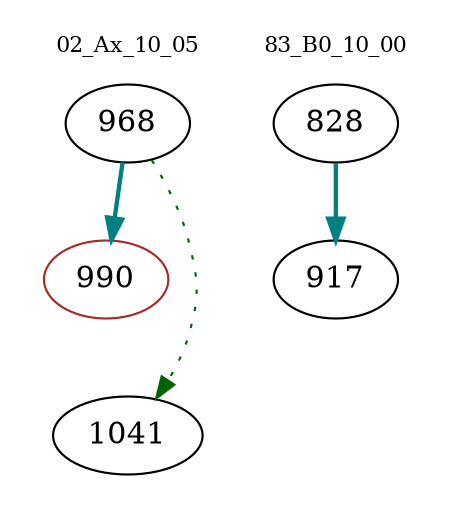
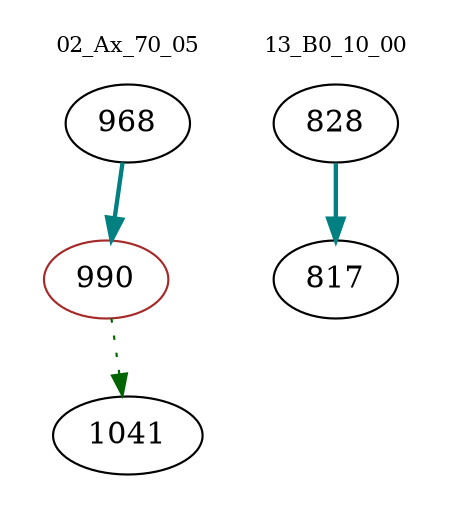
cluster "02_Ax_10_05": label "02_Ax_10_05" -> "02_Ax_70_05"
cluster "83_B0_10_00": label "83_B0_10_00" -> "13_B0_10_00"
edge "968" -> "1041": now "990" -> "1041"
node "917": label "917" -> "817"
